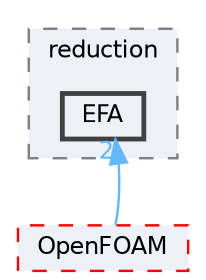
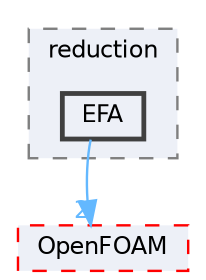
edge "OpenFOAM" -> "EFA": reversed
